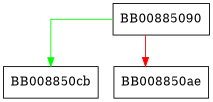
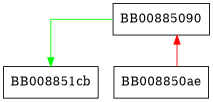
edge "BB00885090" -> "BB008850ae": reversed
node "BB008850cb": label "BB008850cb" -> "BB008851cb"
